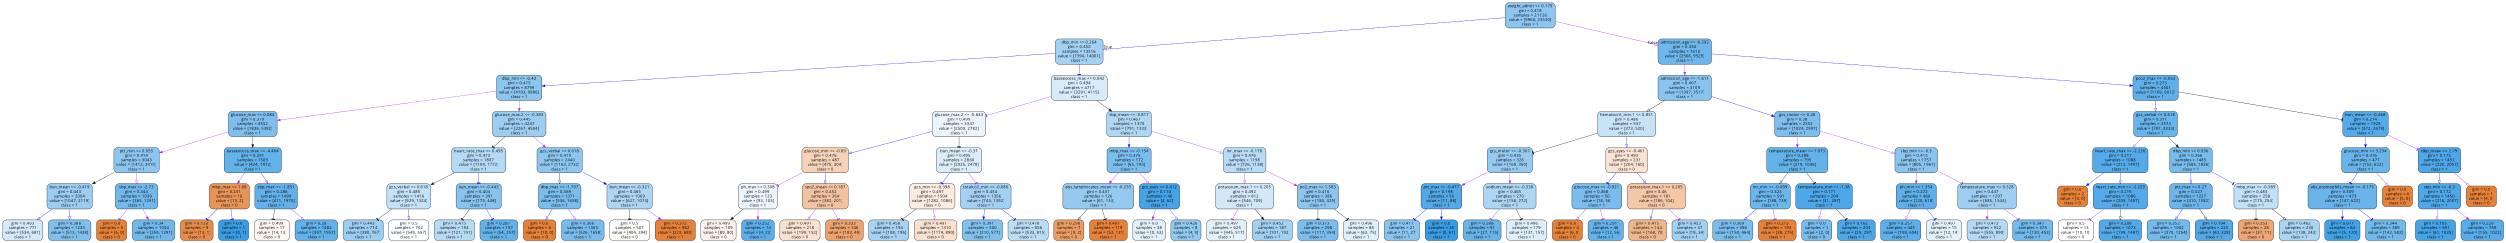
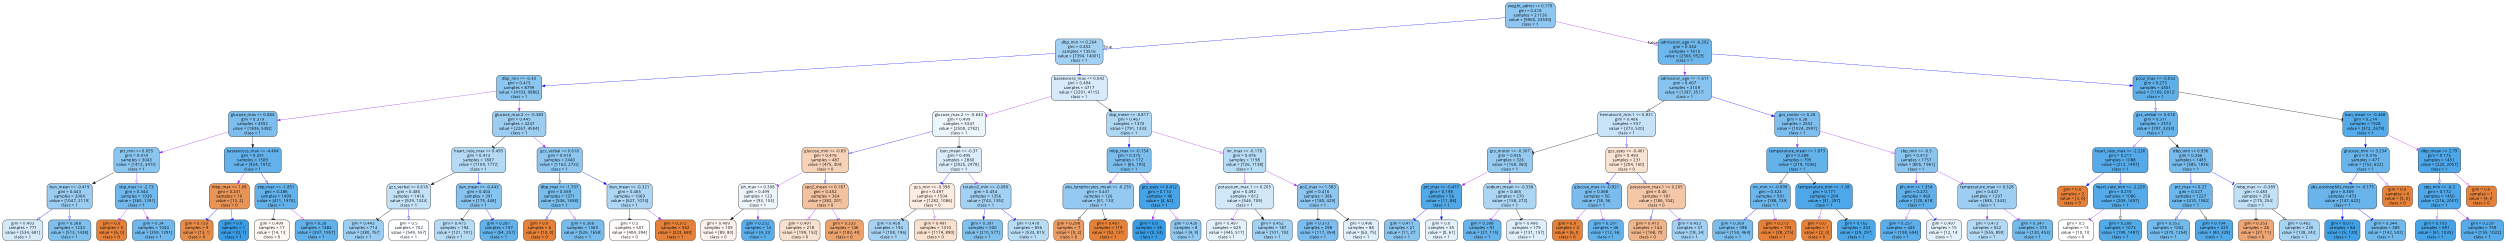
node "gini = 0.0 samples = 38 value = [0, 53] class = 1": fillcolor #e3f1fb -> #399de5
node "gini = 0.0 samples = 35 value = [0, 61] class = 1": fillcolor #399de5 -> #e3f1fb
node "gini = 0.0 samples = 1 value = [2, 0] class = 0": fillcolor #78bced -> #e58139
